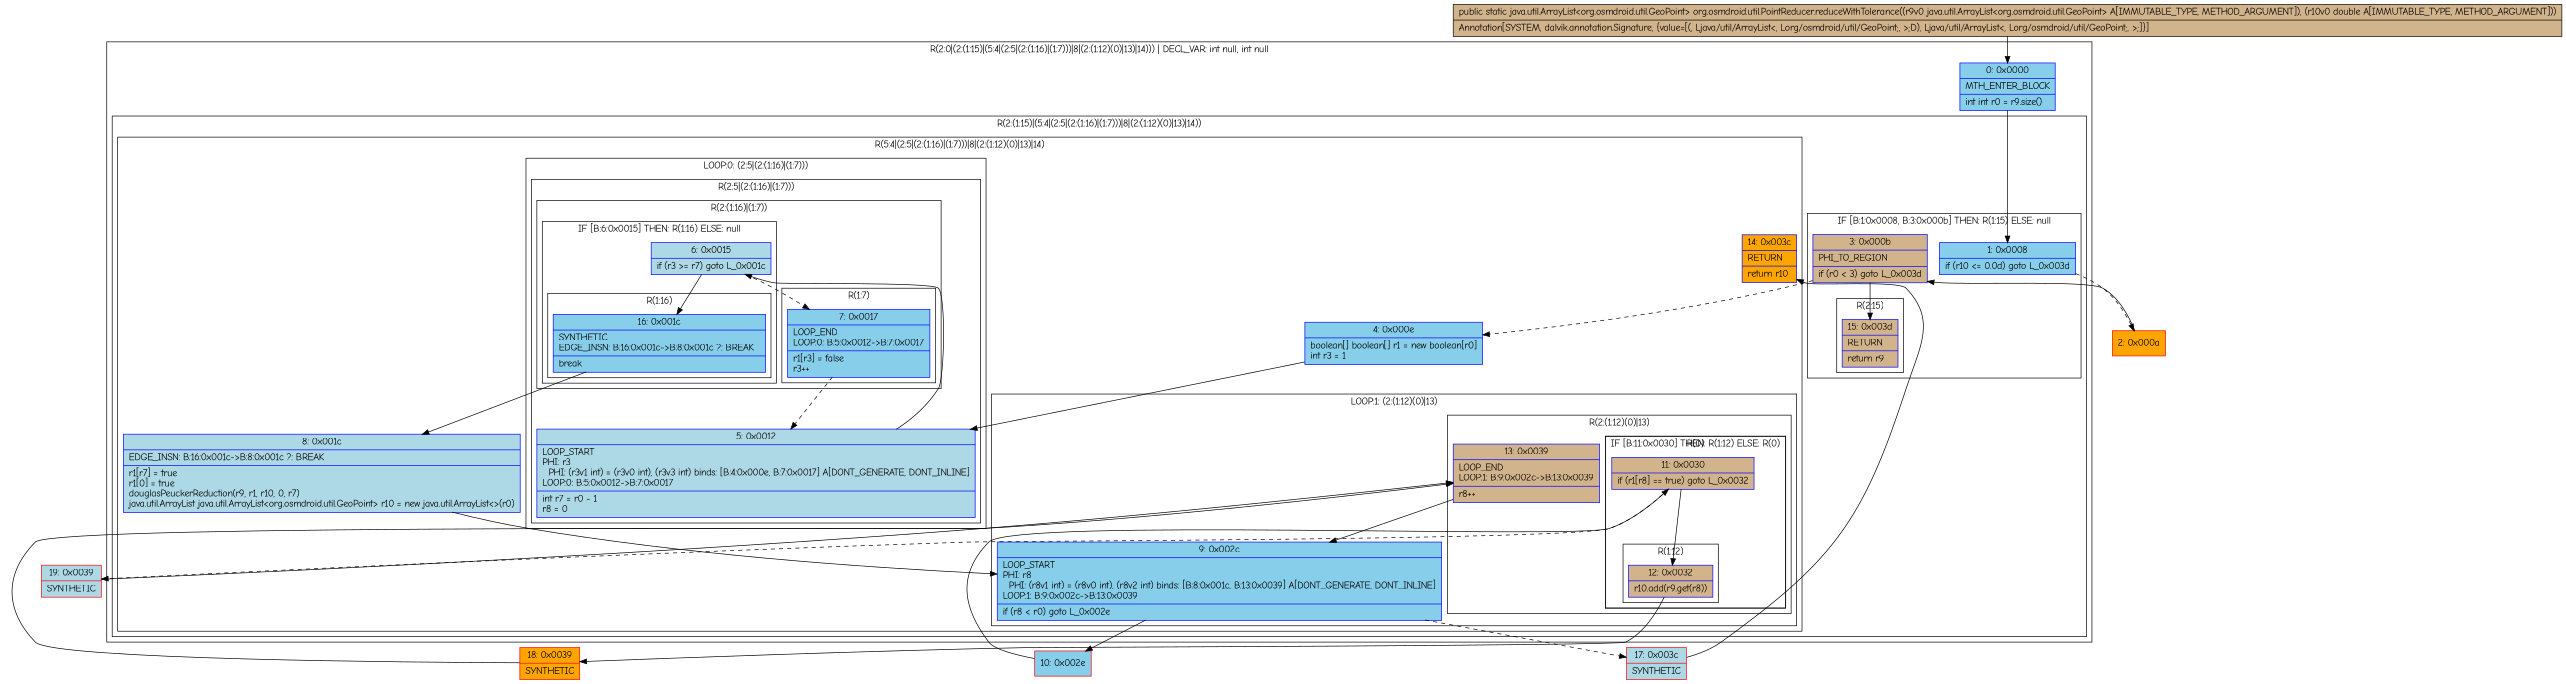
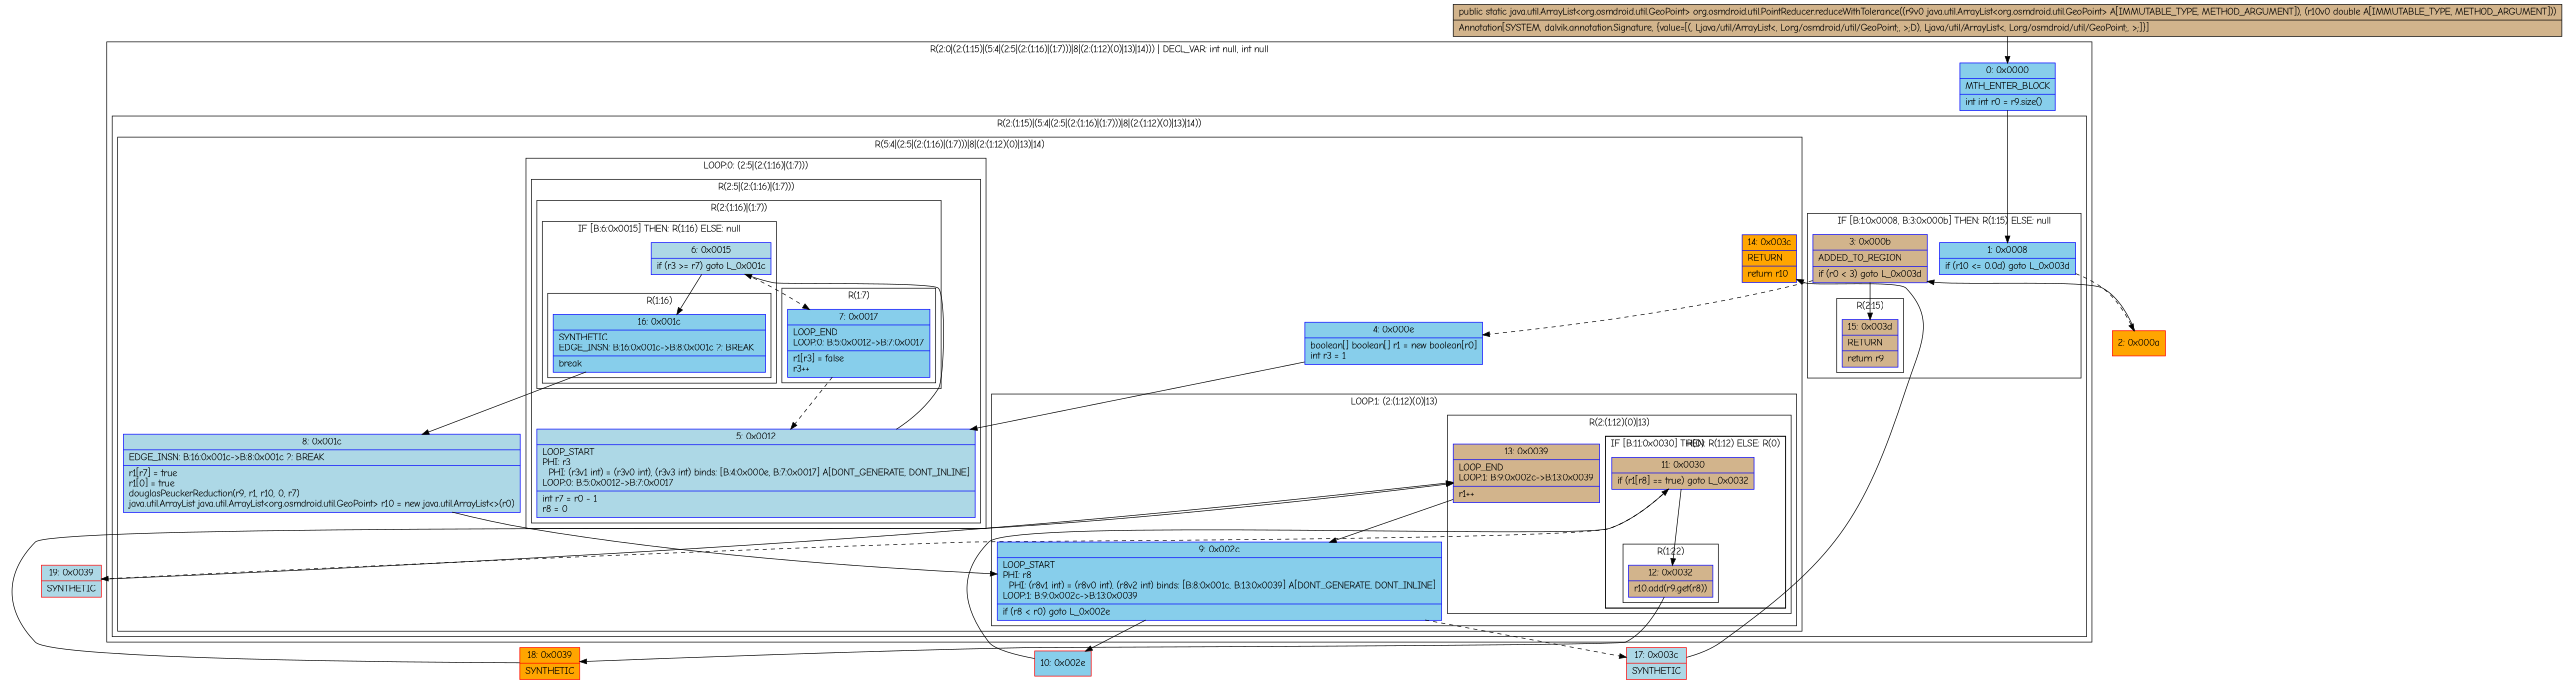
node "3: 0x000b": text "PHI_TO_REGION" -> "ADDED_TO_REGION"
node "13: 0x0039": text "r8++" -> "r1++"
cluster "R(1:12)": label "R(1:12)" -> "R(1:22)"
